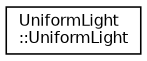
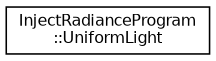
node "UniformLight ::UniformLight": label "UniformLight ::UniformLight" -> "InjectRadianceProgram ::UniformLight"
